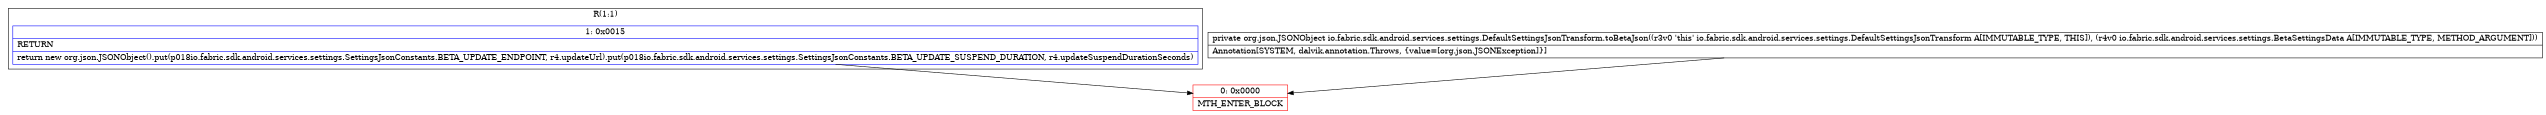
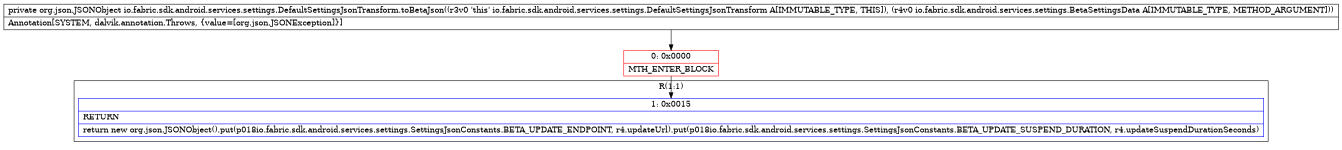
edge "1: 0x0015" -> "0: 0x0000": reversed
